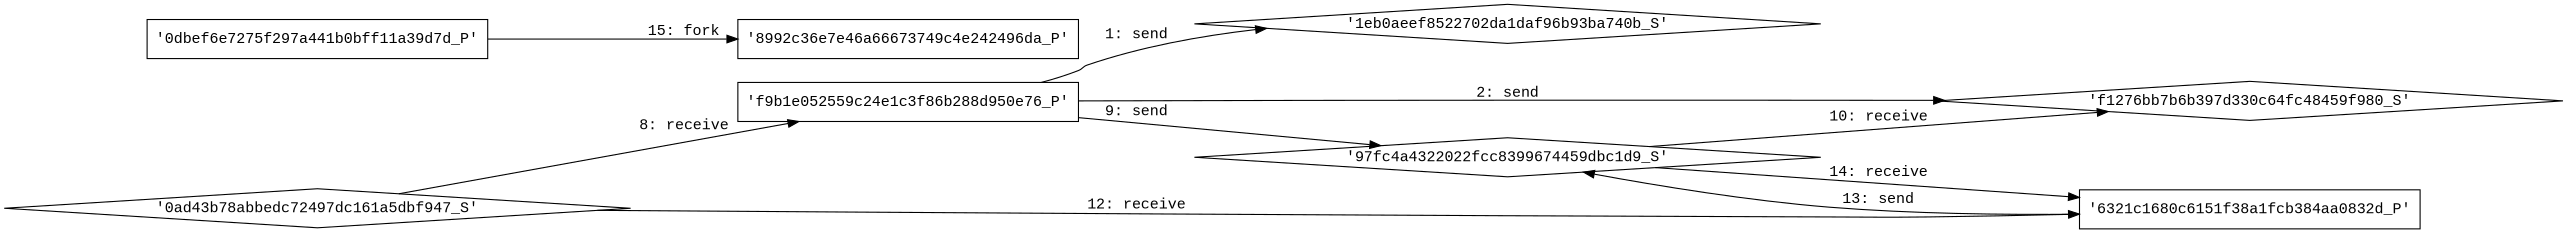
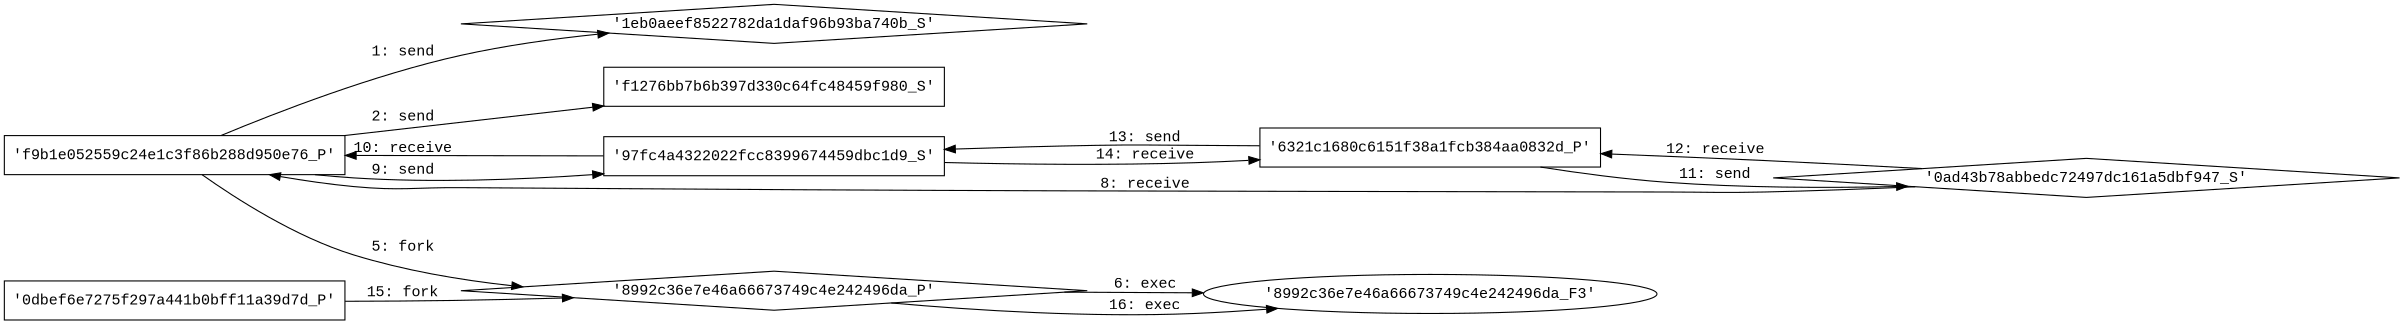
node "'1eb0aeef8522702da1daf96b93ba740b_S'": label "'1eb0aeef8522702da1daf96b93ba740b_S'" -> "'1eb0aeef8522782da1daf96b93ba740b_S'"
node "'8992c36e7e46a66673749c4e242496da_P'": shape box -> diamond
node "'f1276bb7b6b397d330c64fc48459f980_S'": shape diamond -> box
edge "'97fc4a4322022fcc8399674459dbc1d9_S'" -> "'f1276bb7b6b397d330c64fc48459f980_S'": now "'97fc4a4322022fcc8399674459dbc1d9_S'" -> "'f9b1e052559c24e1c3f86b288d950e76_P'"
node "'97fc4a4322022fcc8399674459dbc1d9_S'": shape diamond -> box
edge "'6321c1680c6151f38a1fcb384aa0832d_P'" -> "'0ad43b78abbedc72497dc161a5dbf947_S'": added, label "11: send"
edge "'f9b1e052559c24e1c3f86b288d950e76_P'" -> "'8992c36e7e46a66673749c4e242496da_P'": added, label "5: fork"
node "'8992c36e7e46a66673749c4e242496da_F3'": added
